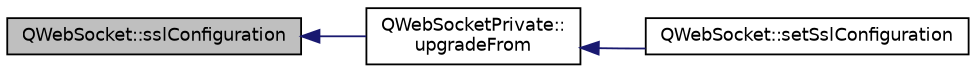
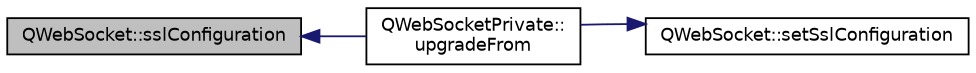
edge "QWebSocket::setSslConfiguration" -> "QWebSocketPrivate:: upgradeFrom": reversed
